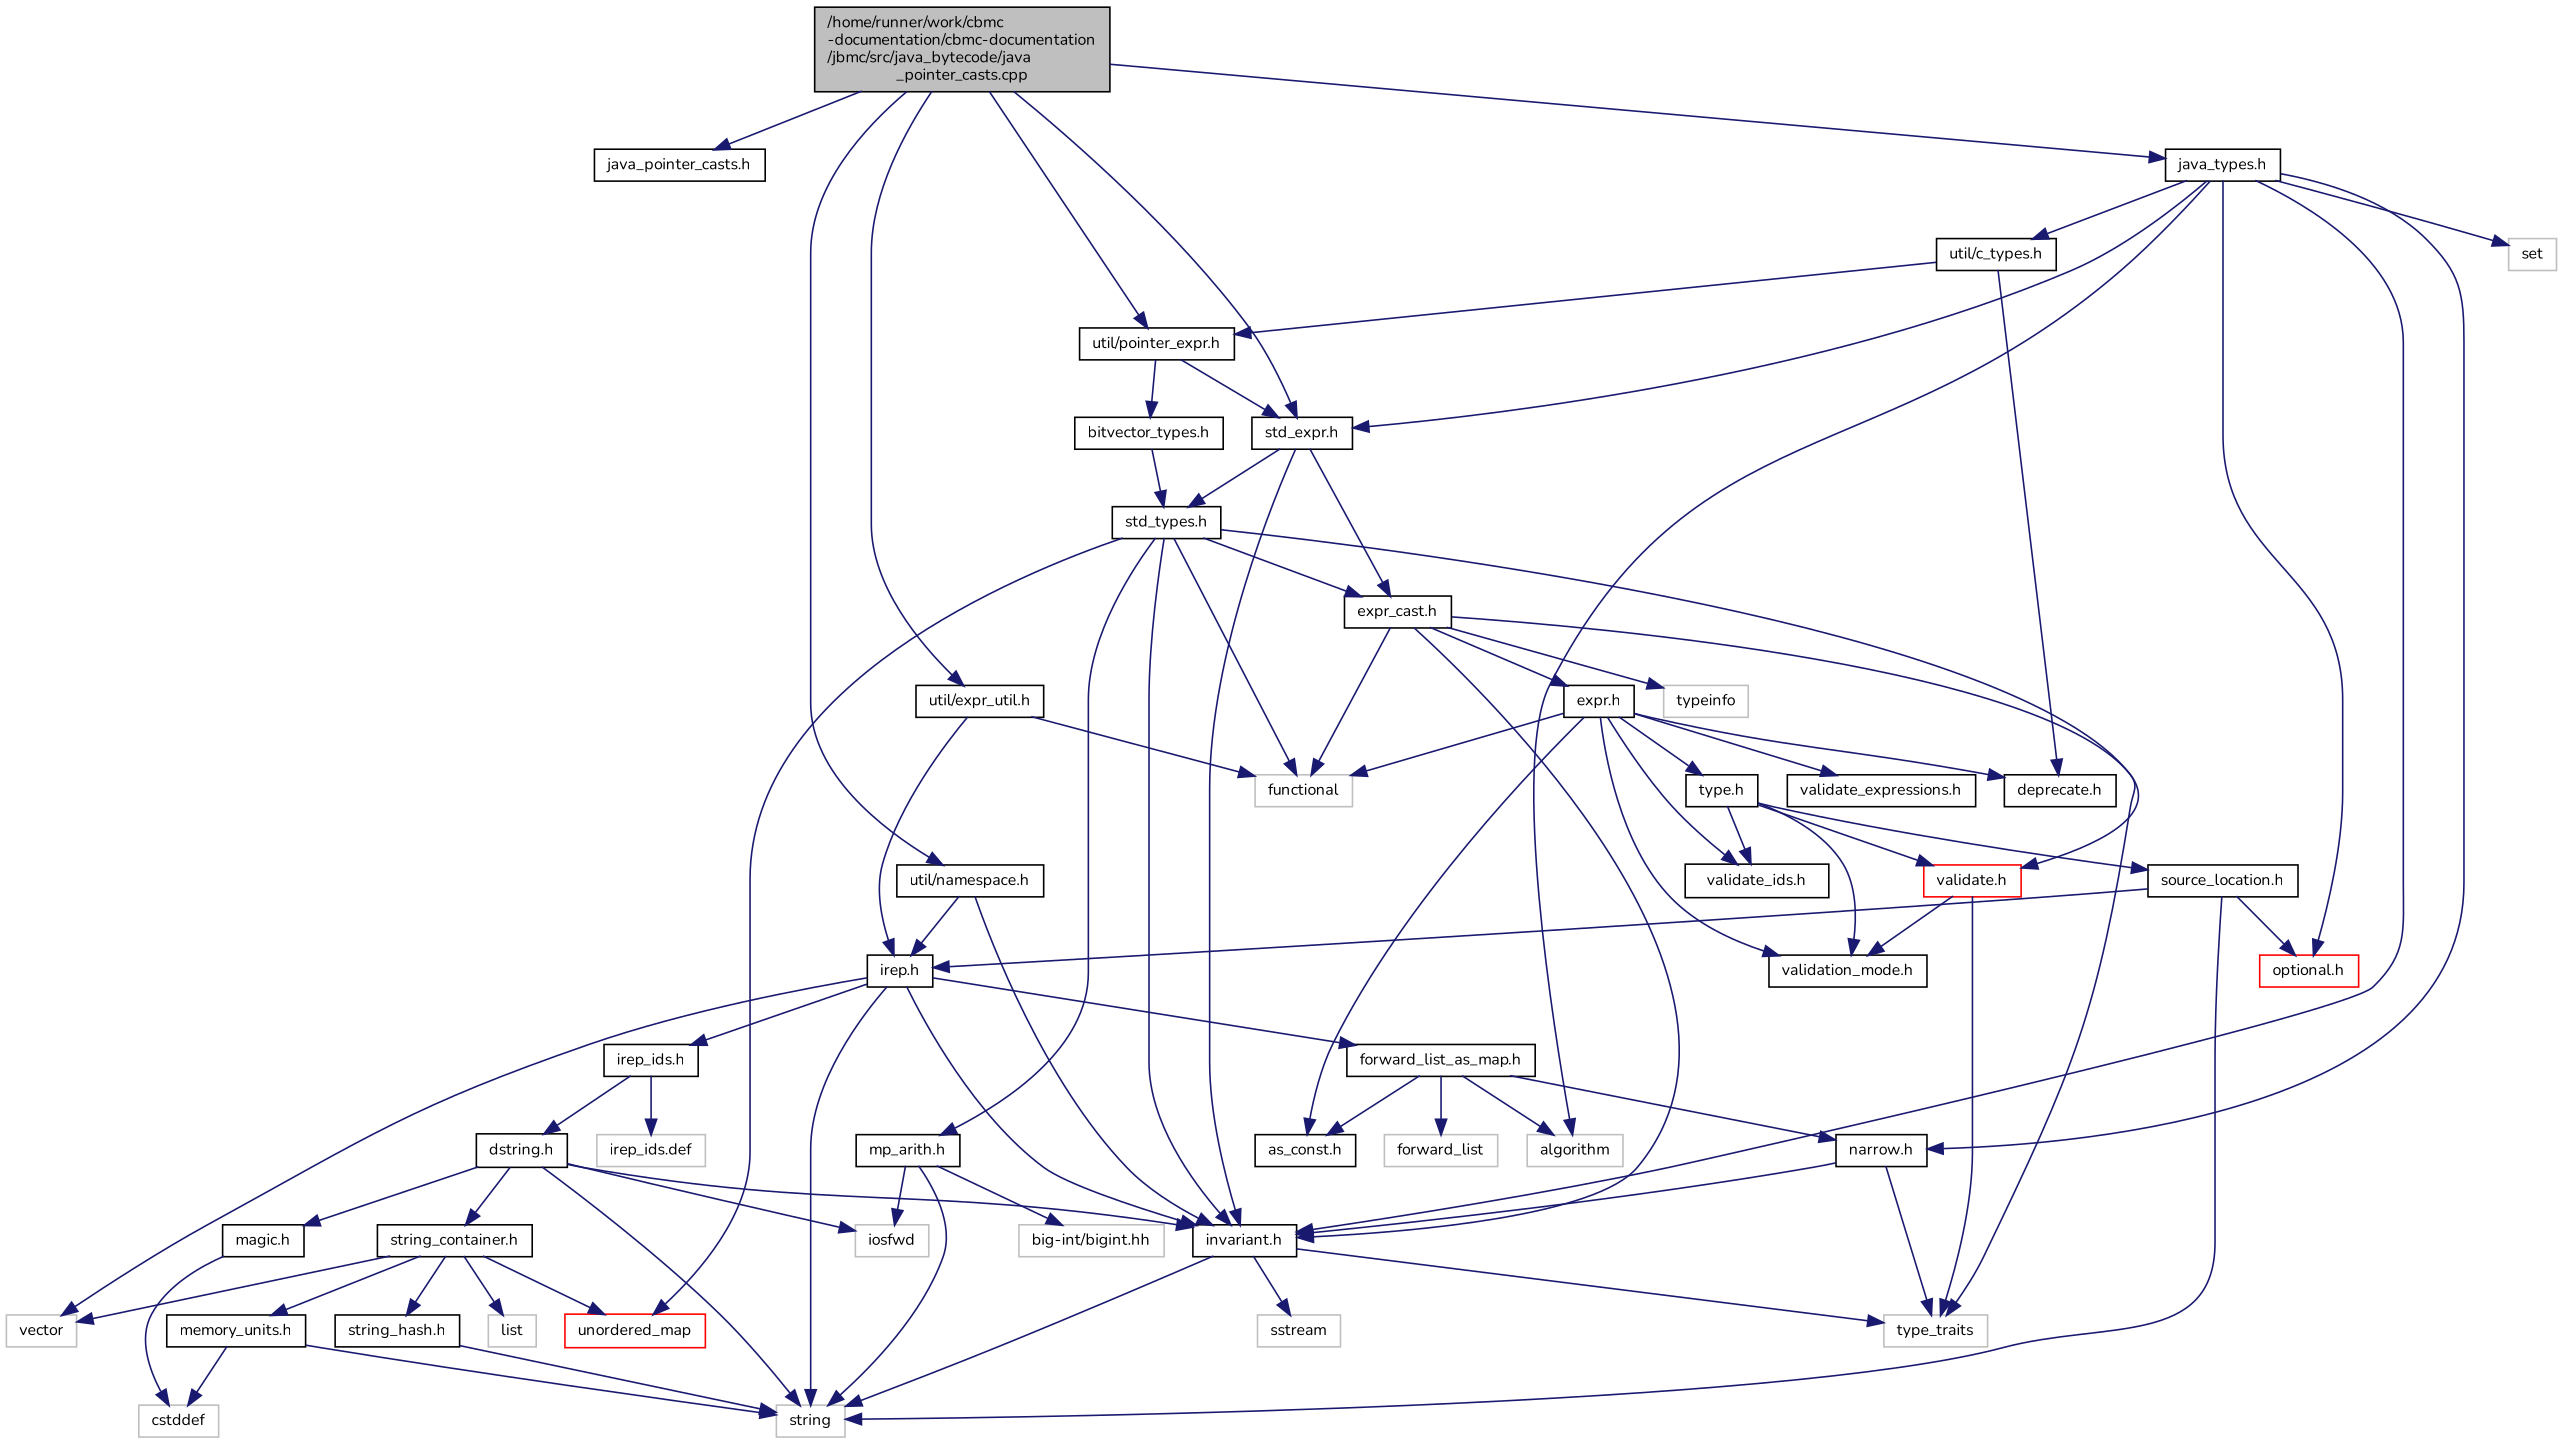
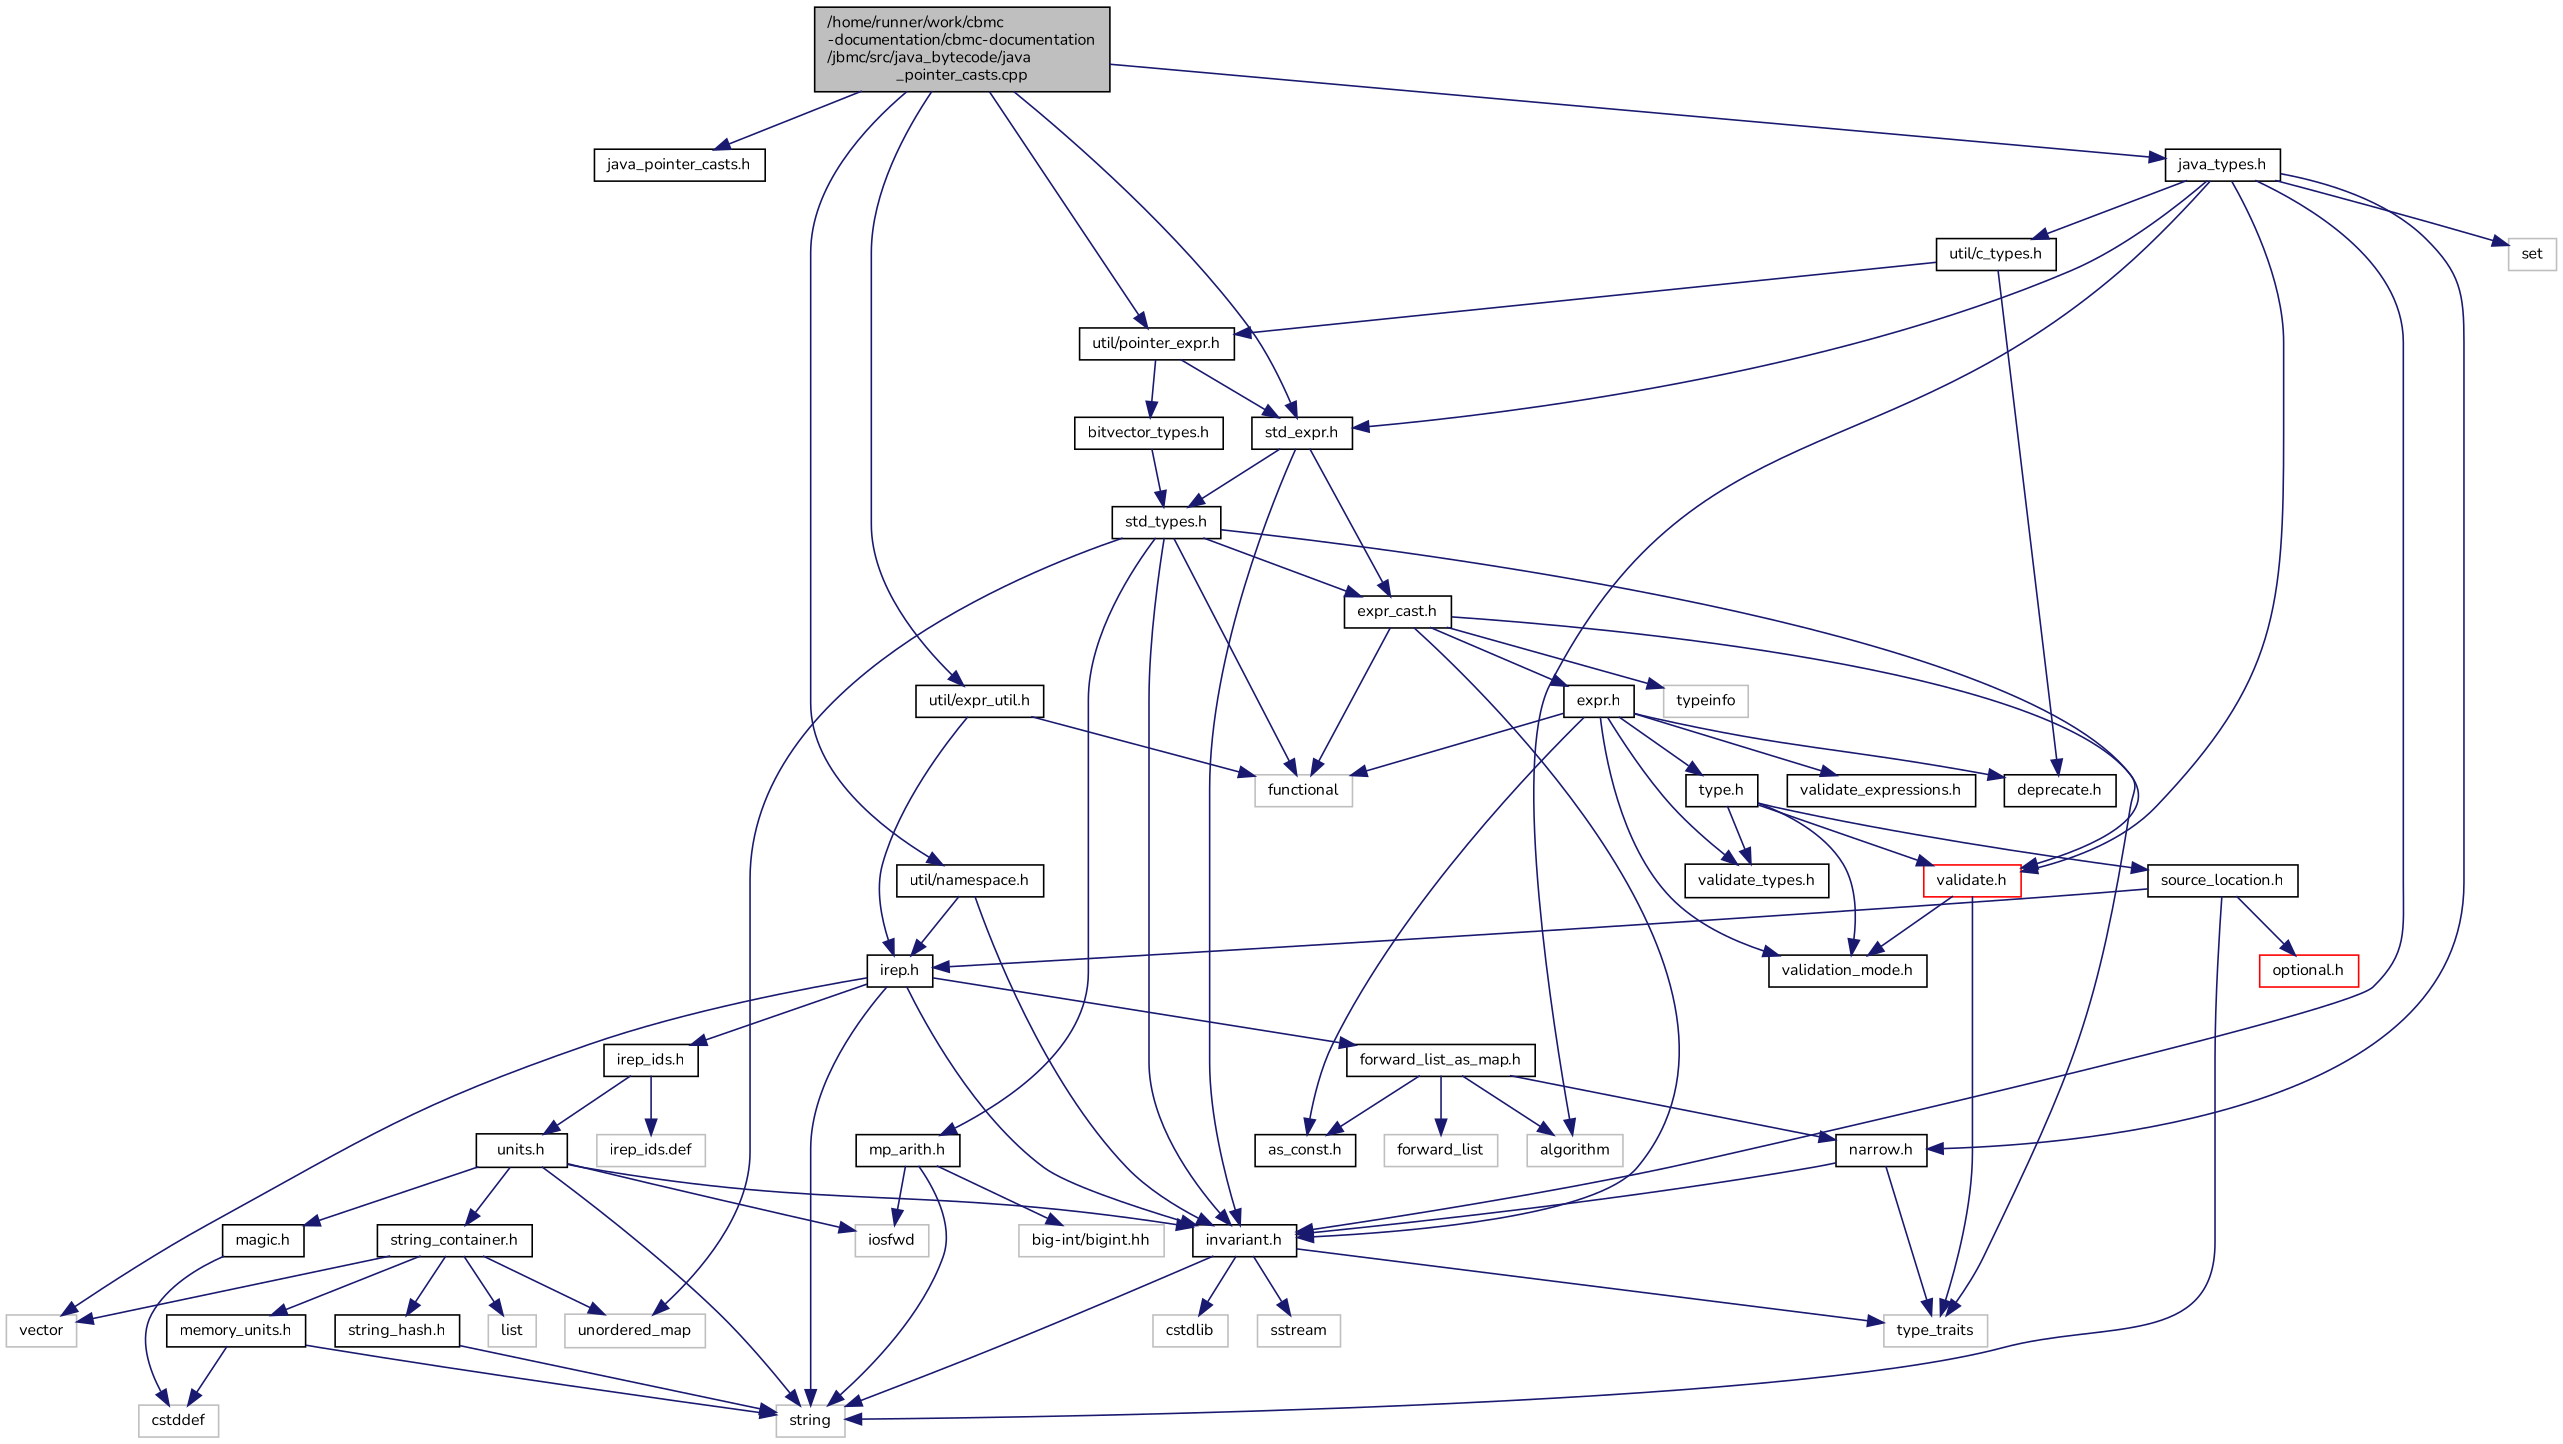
edge "java_types.h" -> "optional.h": now "java_types.h" -> "validate.h"
node "validate_ids.h": label "validate_ids.h" -> "validate_types.h"
node "dstring.h": label "dstring.h" -> "units.h"
node "unordered_map": color red -> grey75
node "cstdlib": added
